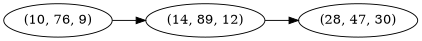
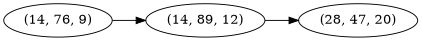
node "(10, 76, 9)": label "(10, 76, 9)" -> "(14, 76, 9)"
node "(28, 47, 30)": label "(28, 47, 30)" -> "(28, 47, 20)"
